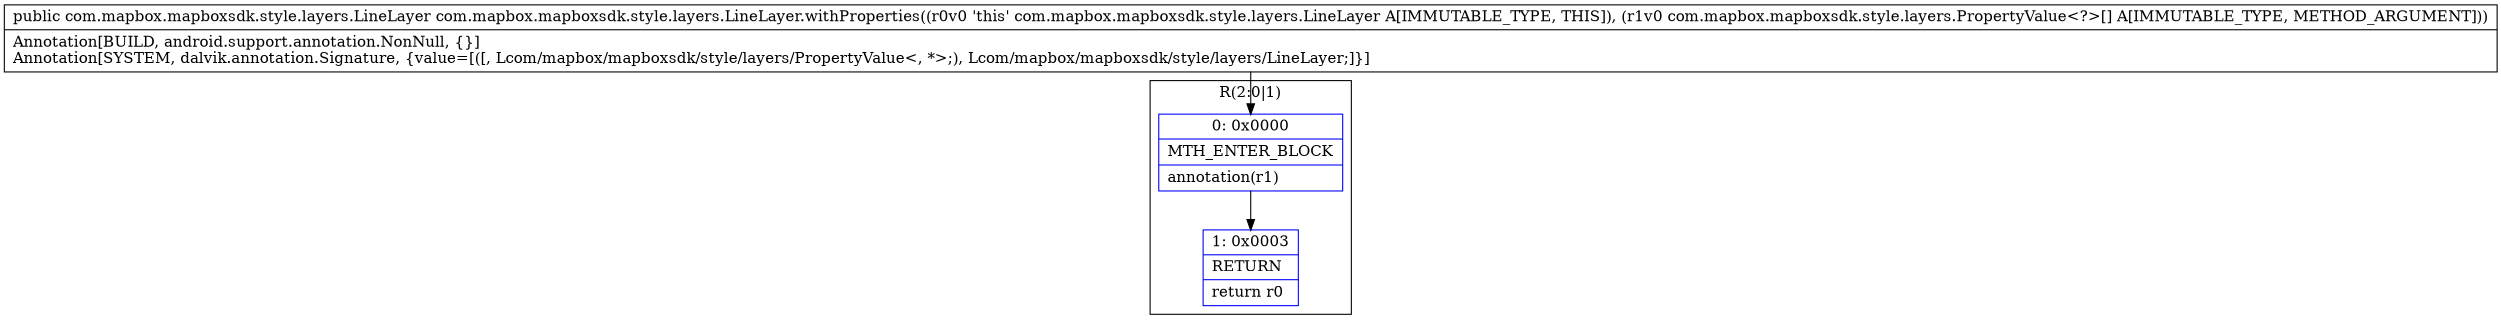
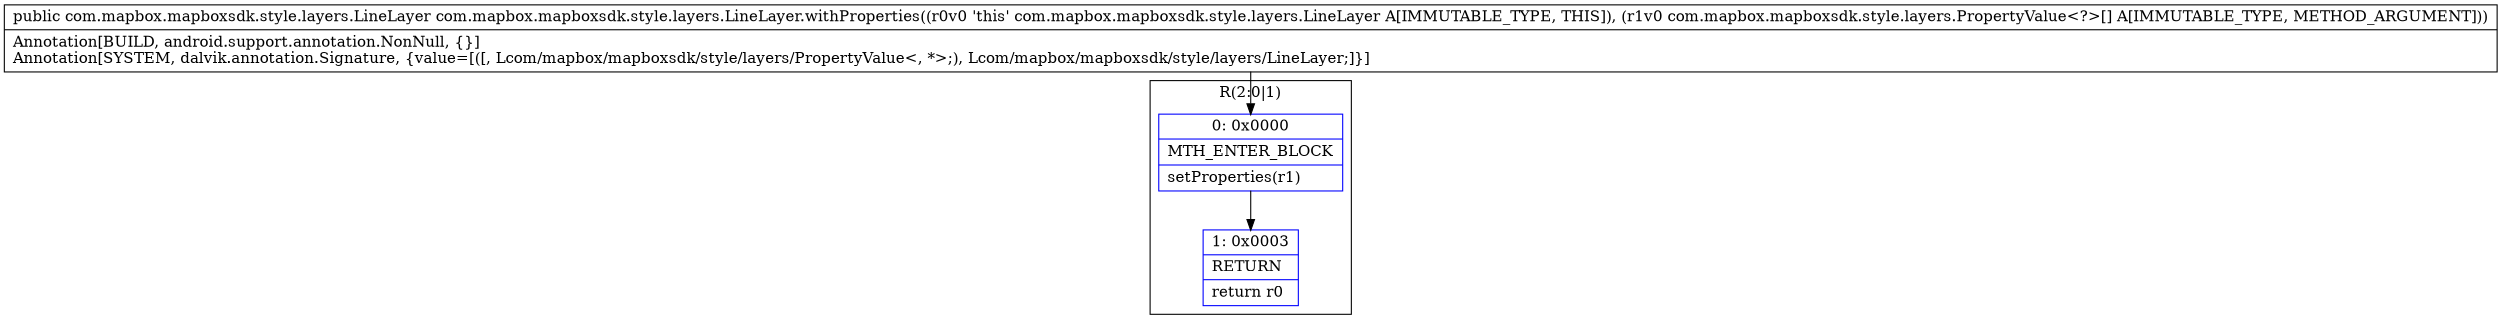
node "0: 0x0000": text "annotation(r1)" -> "setProperties(r1)"
